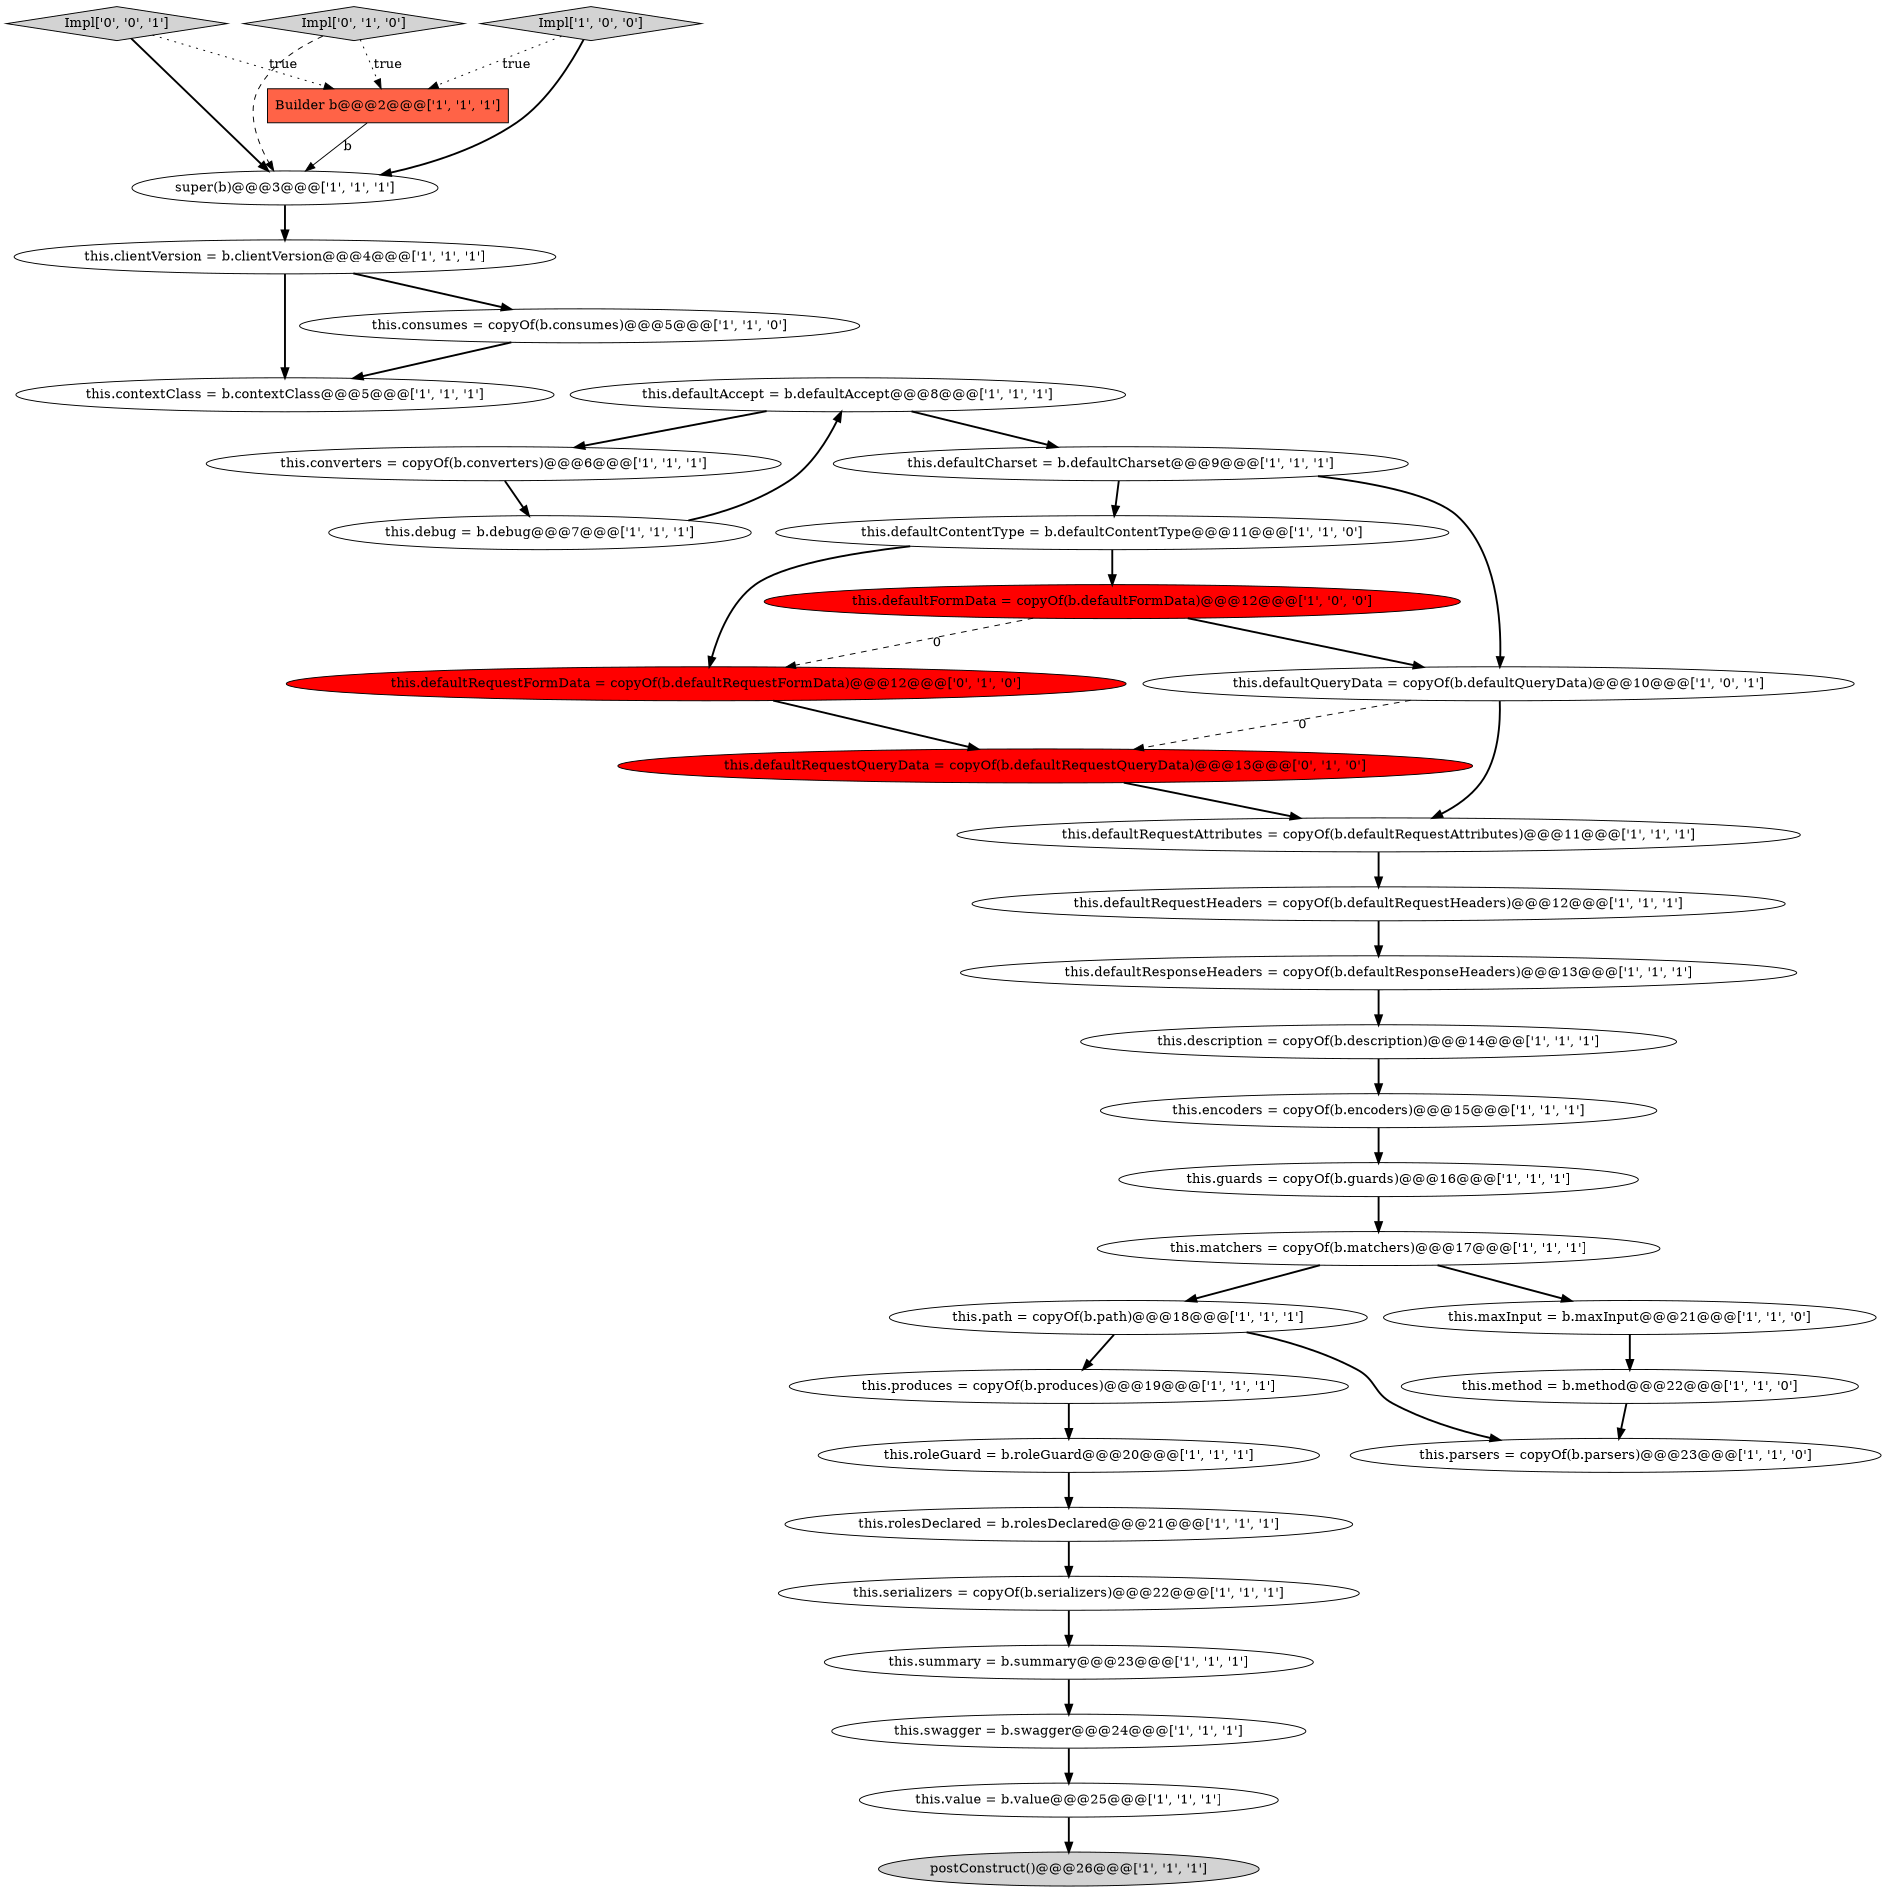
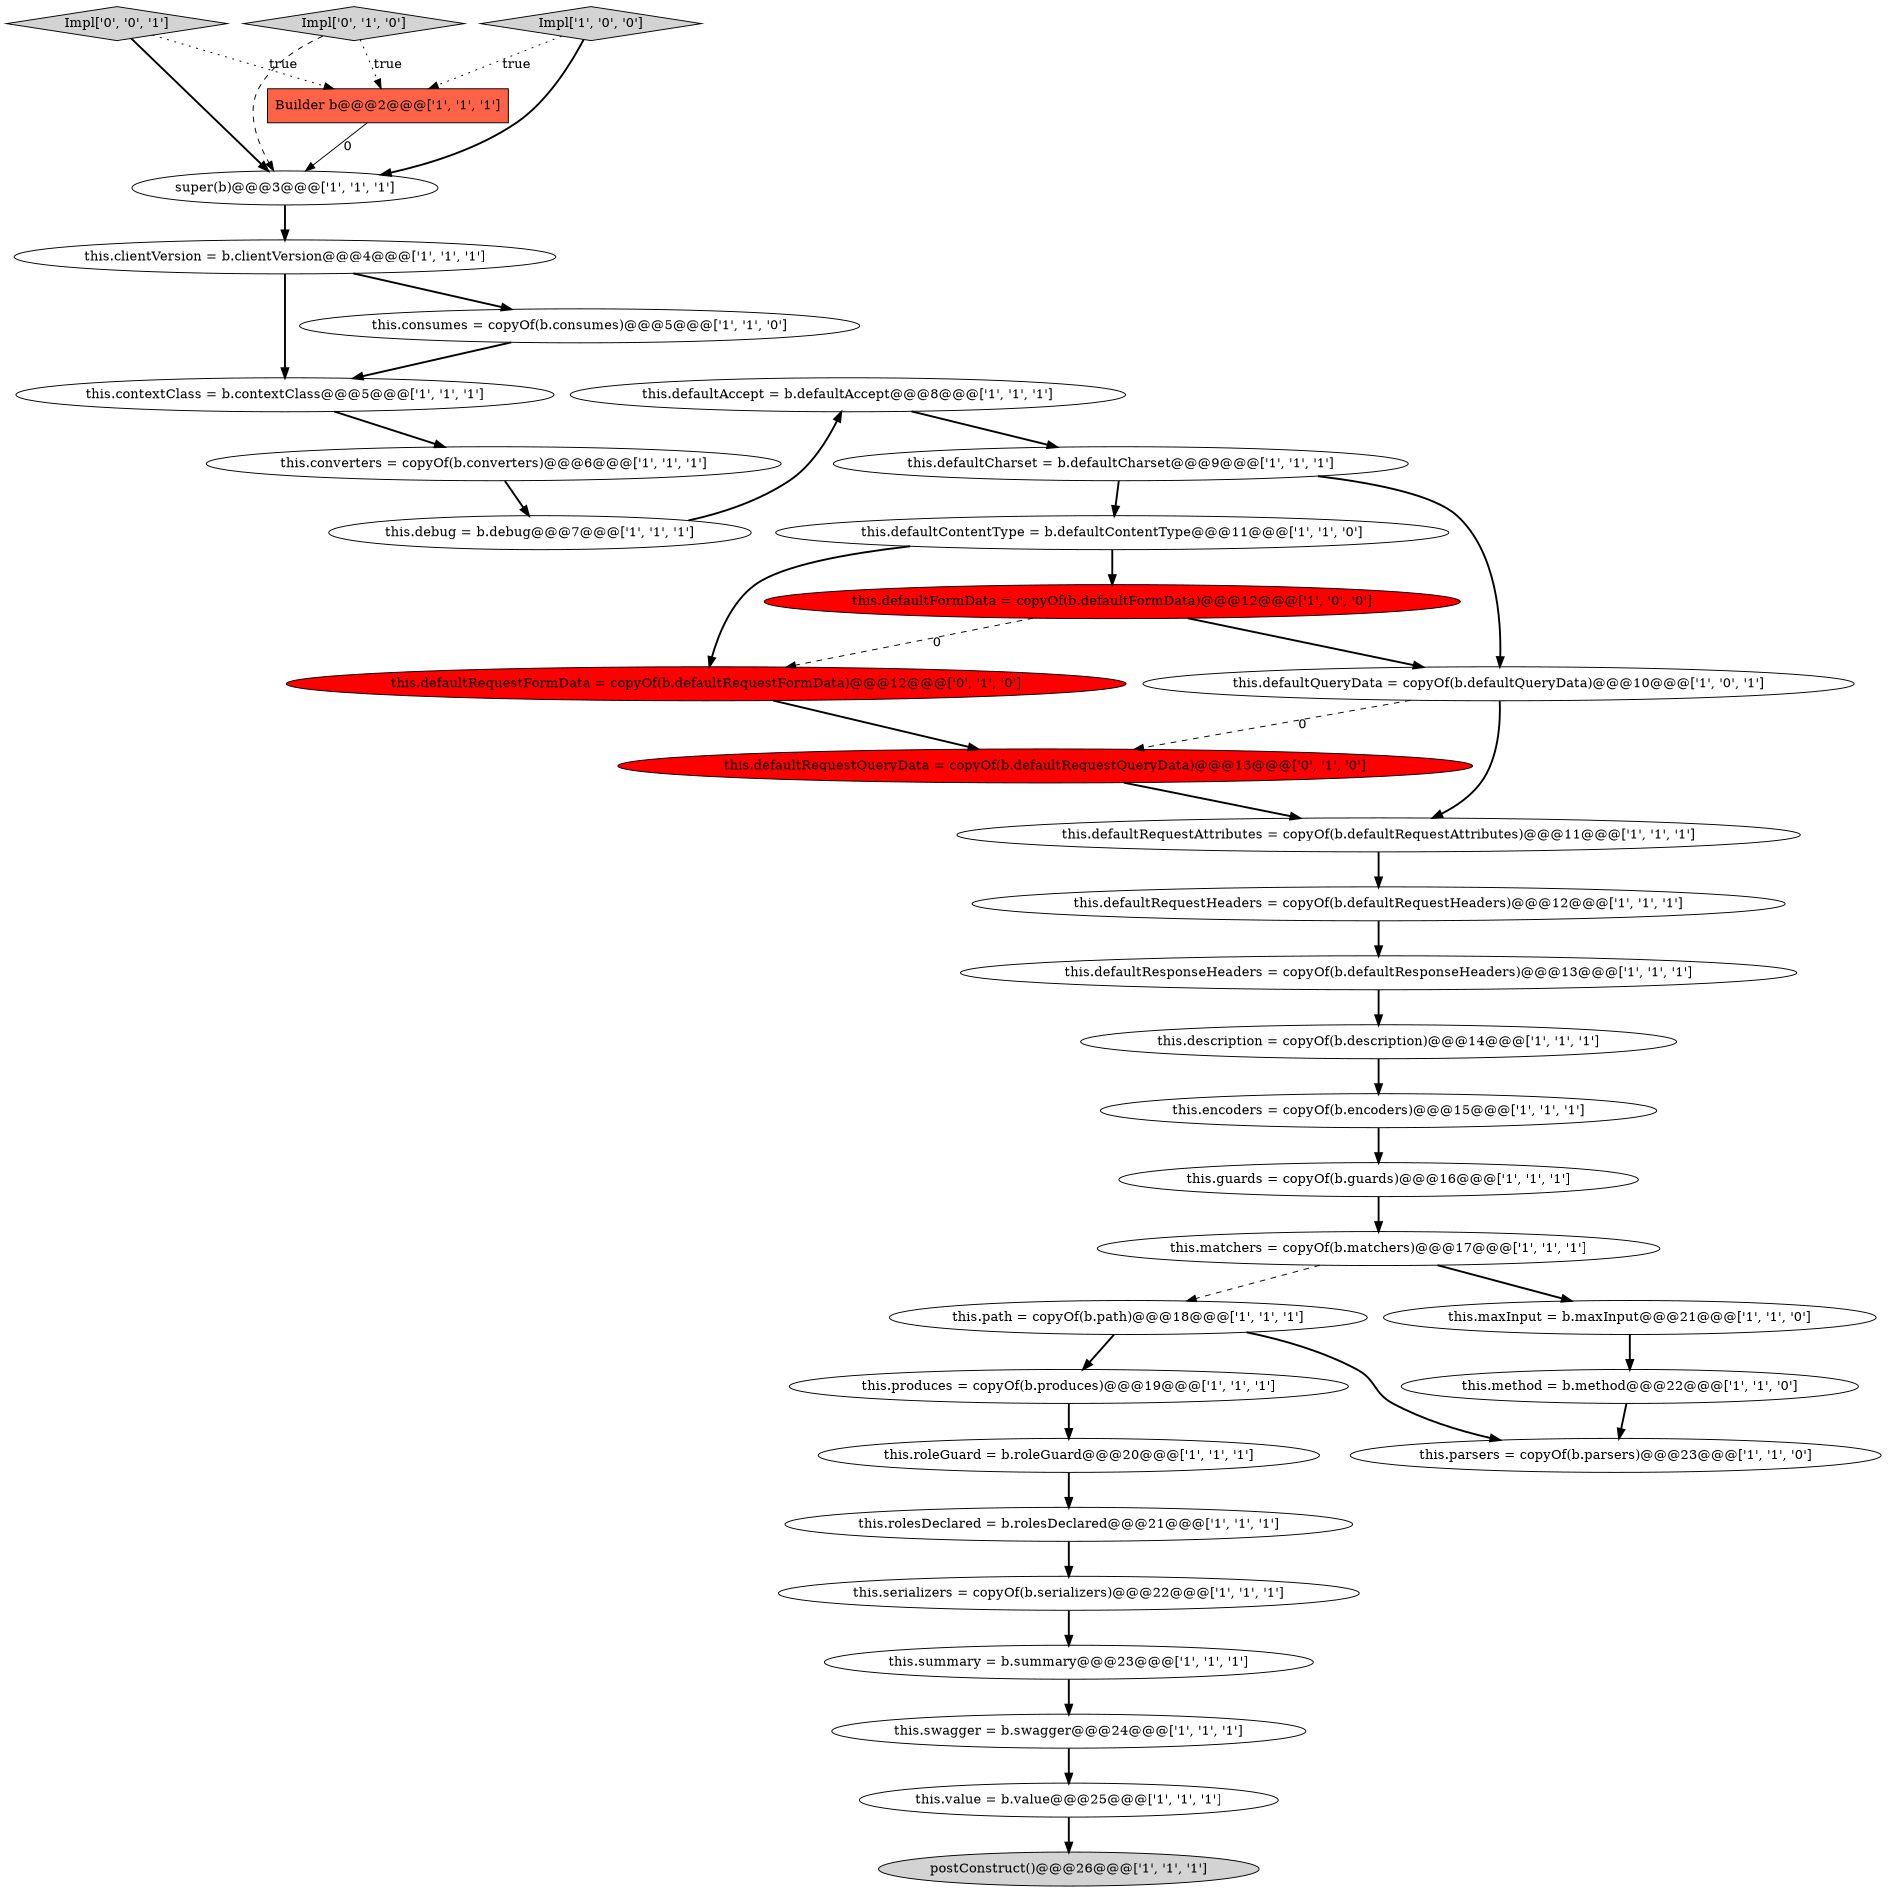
edge "Builder b@@@2@@@['1', '1', '1']" -> "super(b)@@@3@@@['1', '1', '1']": label "b" -> "0"
edge "this.defaultAccept = b.defaultAccept@@@8@@@['1', '1', '1']" -> "this.converters = copyOf(b.converters)@@@6@@@['1', '1', '1']": now "this.contextClass = b.contextClass@@@5@@@['1', '1', '1']" -> "this.converters = copyOf(b.converters)@@@6@@@['1', '1', '1']"
edge "this.matchers = copyOf(b.matchers)@@@17@@@['1', '1', '1']" -> "this.path = copyOf(b.path)@@@18@@@['1', '1', '1']": style bold -> dashed
